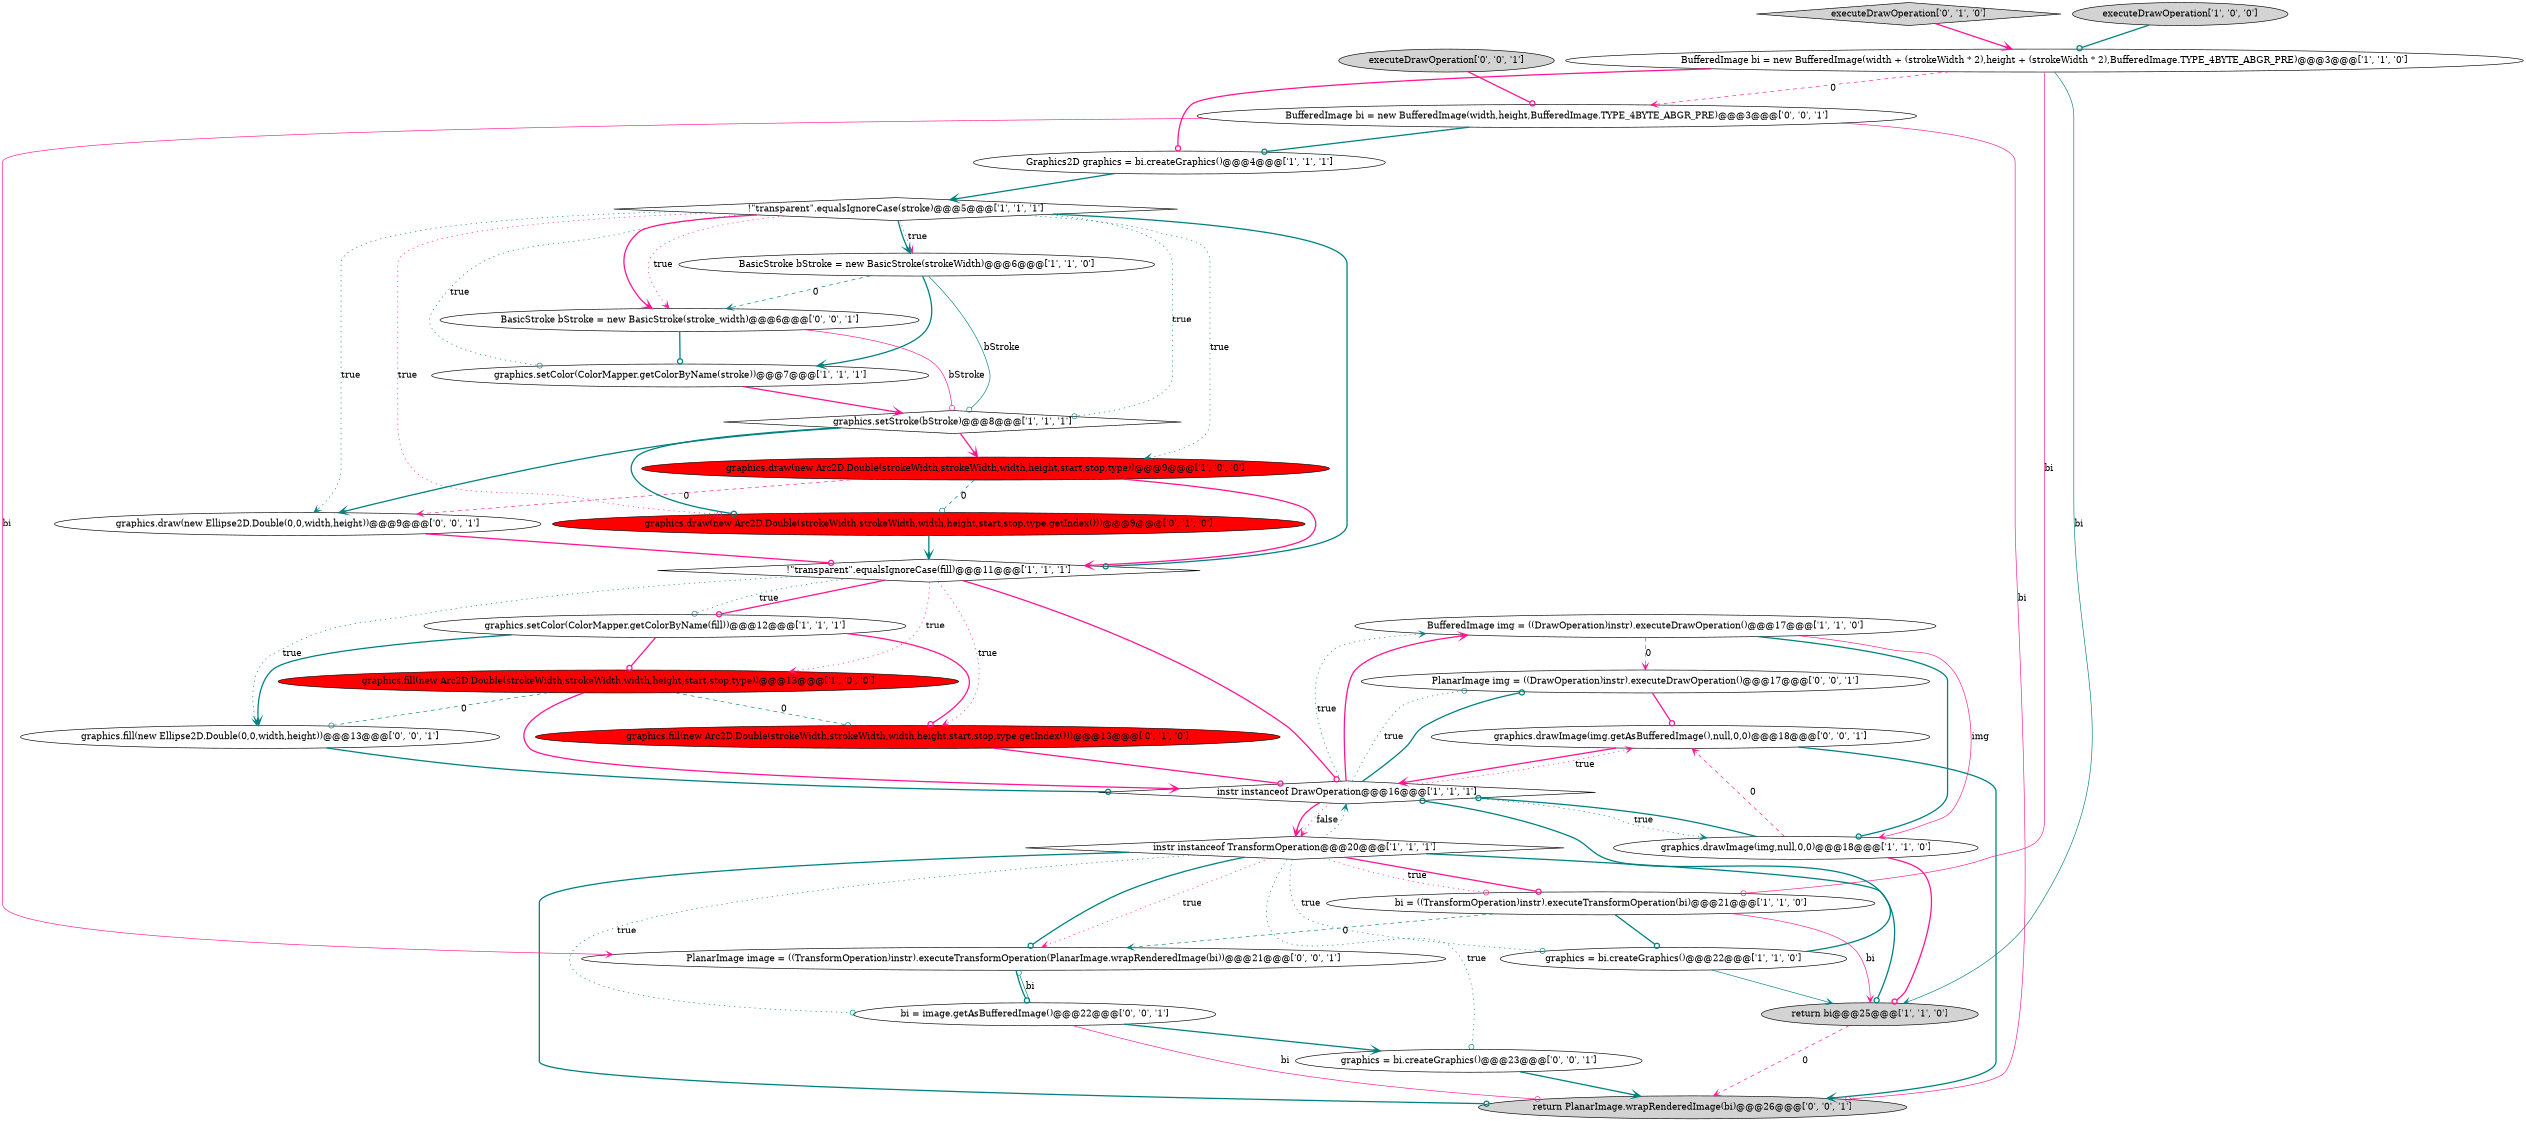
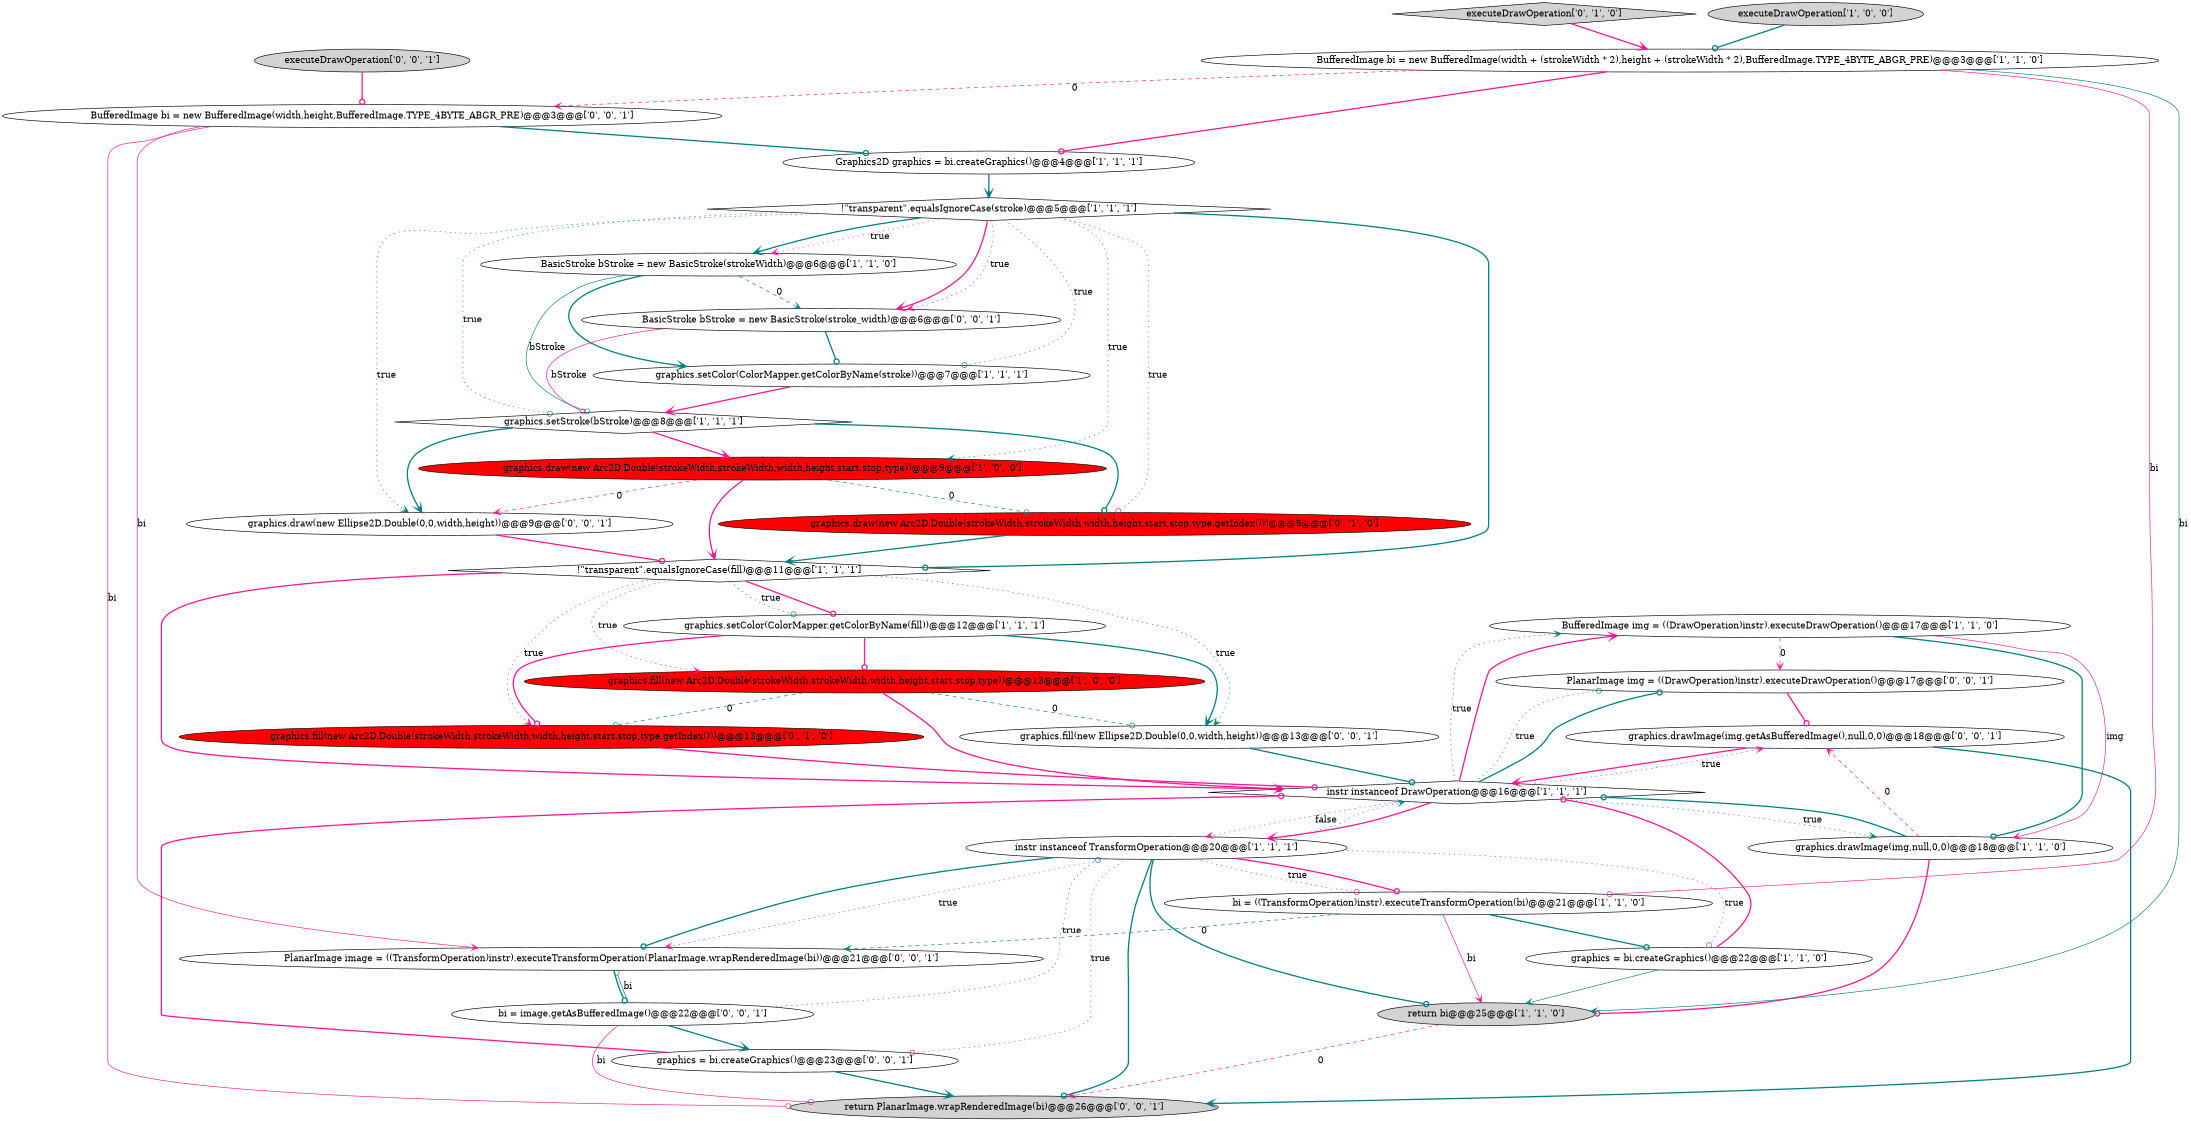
edge "graphics = bi.createGraphics()@@@23@@@['0', '0', '1']" -> "instr instanceof DrawOperation@@@16@@@['1', '1', '1']": added
node "instr instanceof TransformOperation@@@20@@@['1', '1', '1']": shape diamond -> ellipse
edge "graphics = bi.createGraphics()@@@22@@@['1', '1', '0']" -> "instr instanceof DrawOperation@@@16@@@['1', '1', '1']": color teal -> deeppink
edge "instr instanceof TransformOperation@@@20@@@['1', '1', '1']" -> "bi = image.getAsBufferedImage()@@@22@@@['0', '0', '1']": reversed
edge "instr instanceof TransformOperation@@@20@@@['1', '1', '1']" -> "graphics = bi.createGraphics()@@@22@@@['1', '1', '0']": color teal -> deeppink
edge "instr instanceof TransformOperation@@@20@@@['1', '1', '1']" -> "graphics = bi.createGraphics()@@@23@@@['0', '0', '1']": color teal -> deeppink
